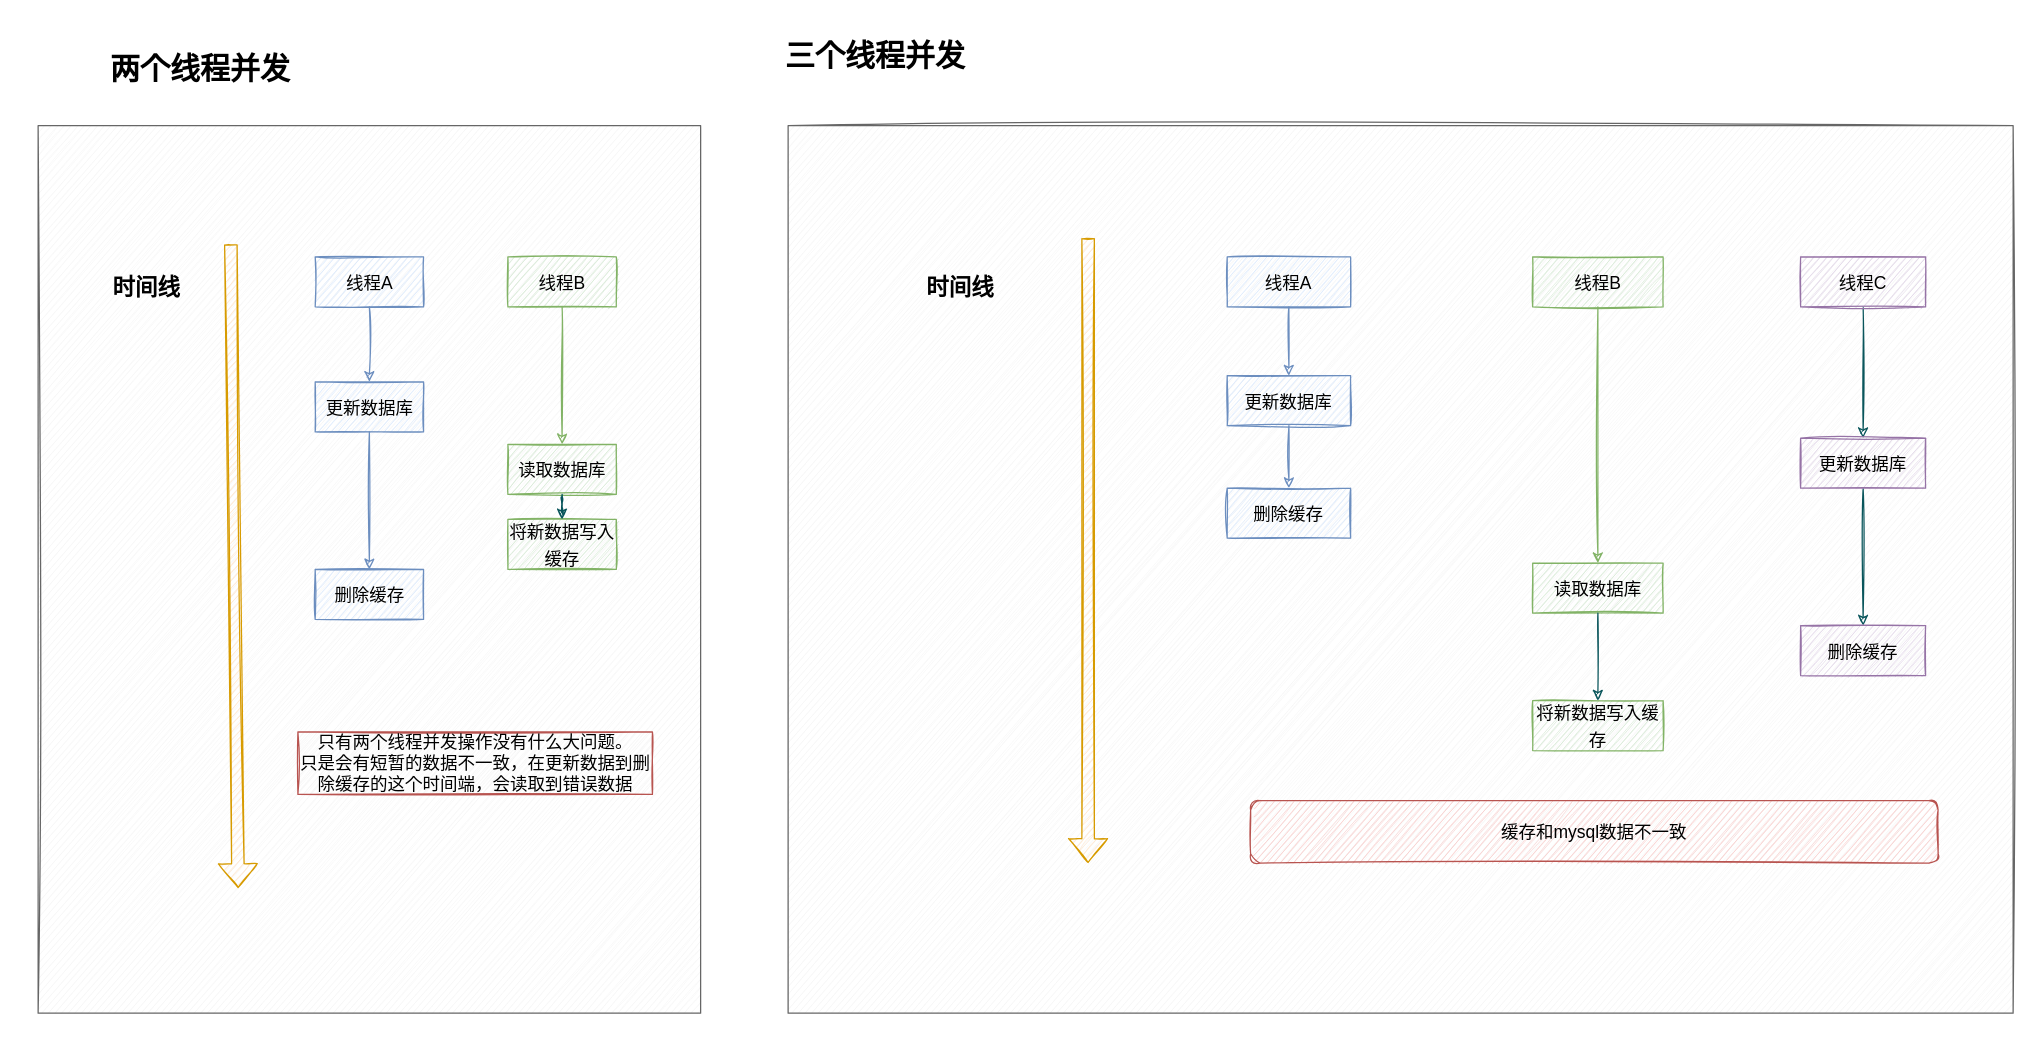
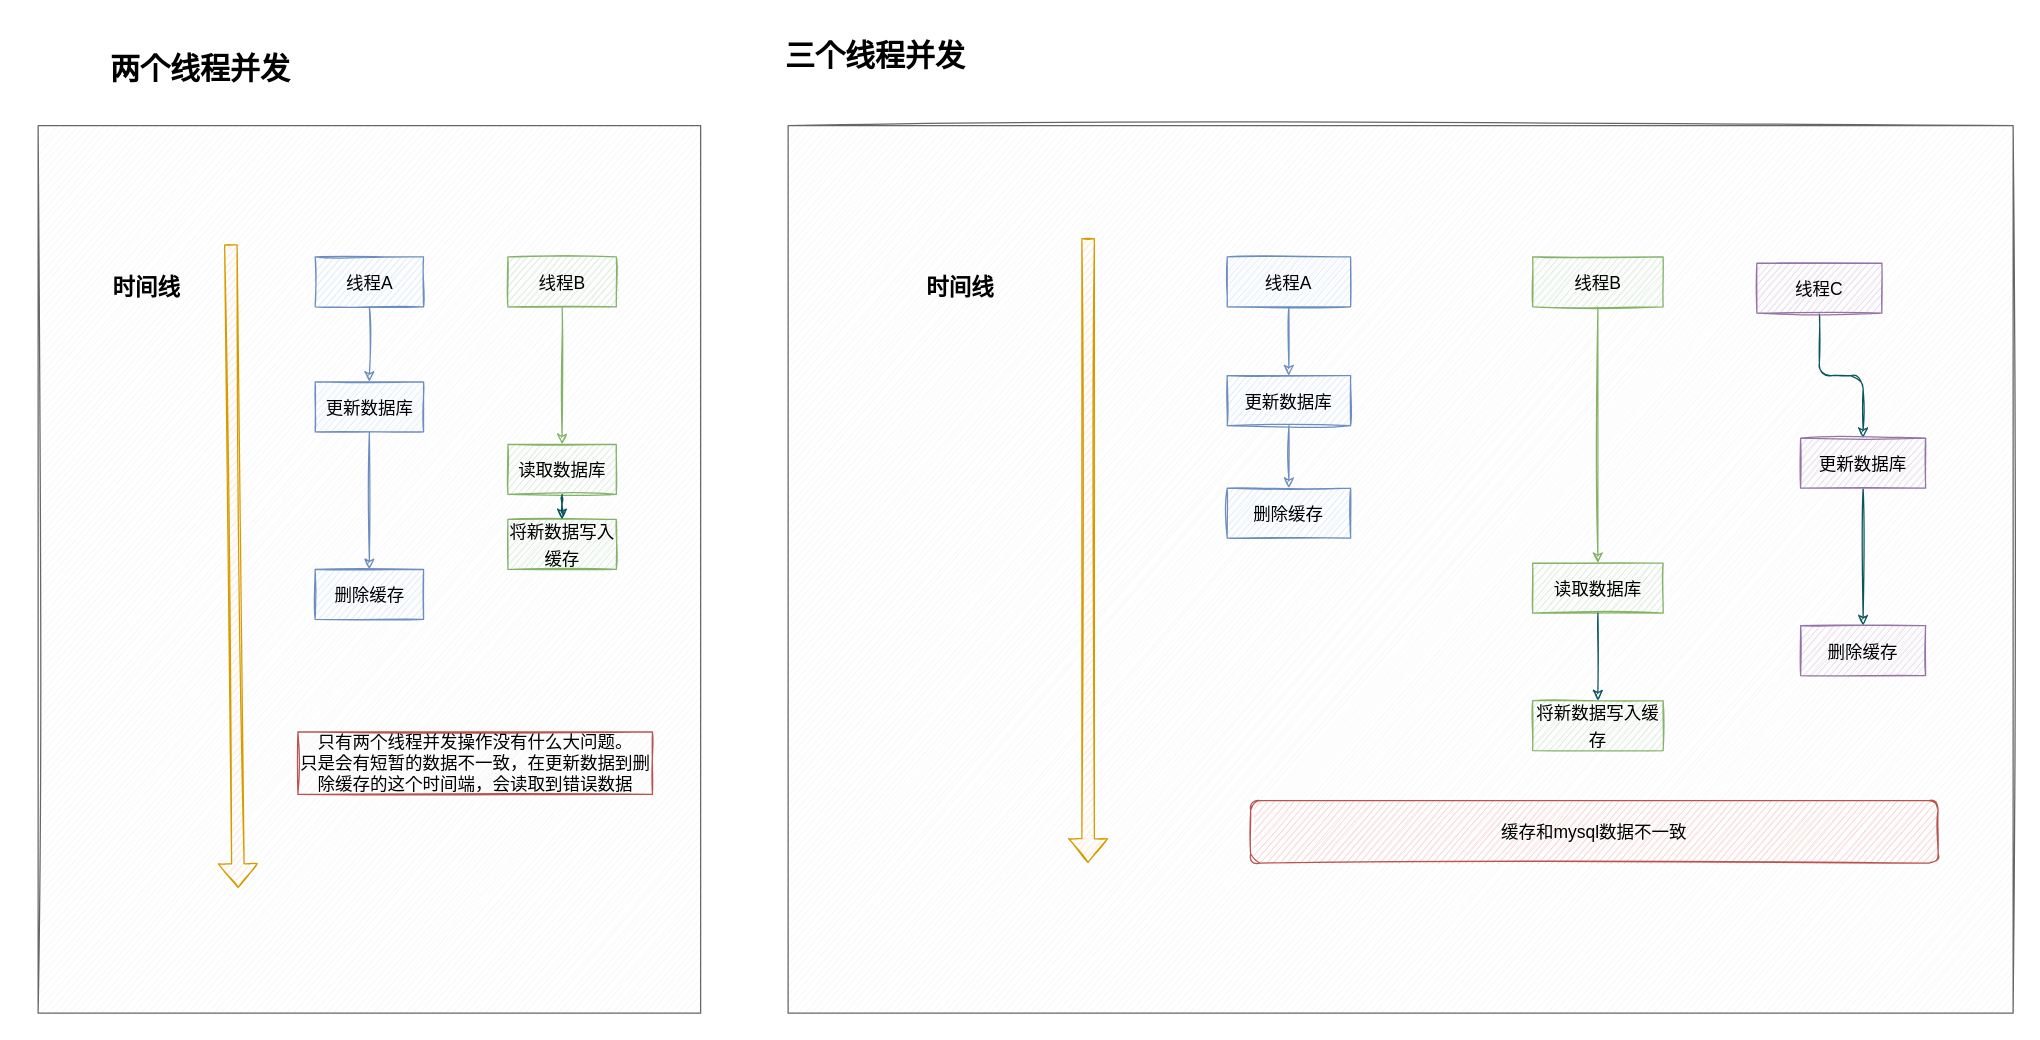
node "线程C": moved (1863, 282) -> (1819, 288)
